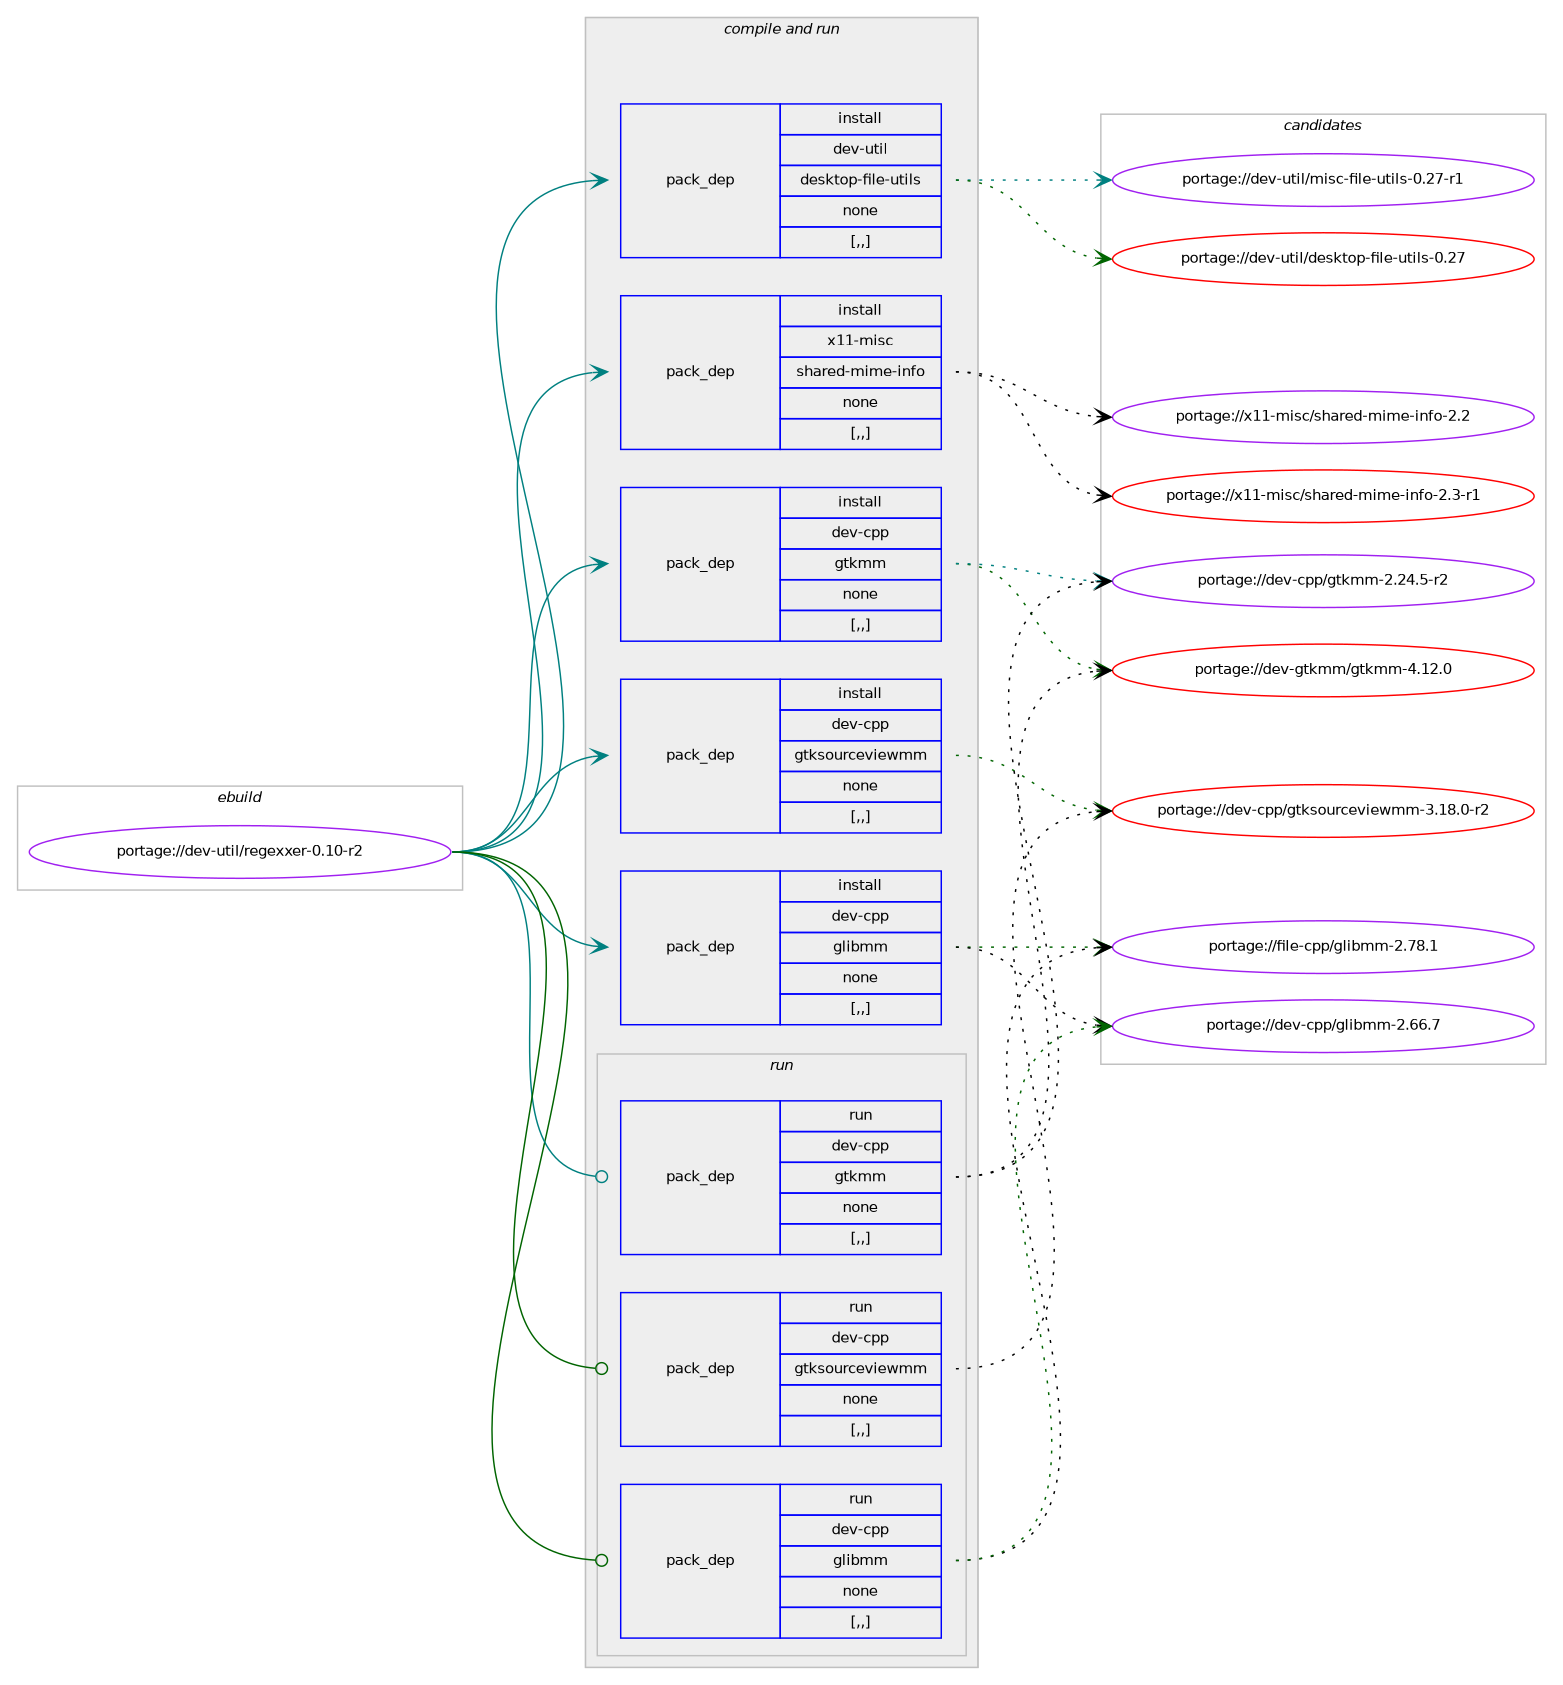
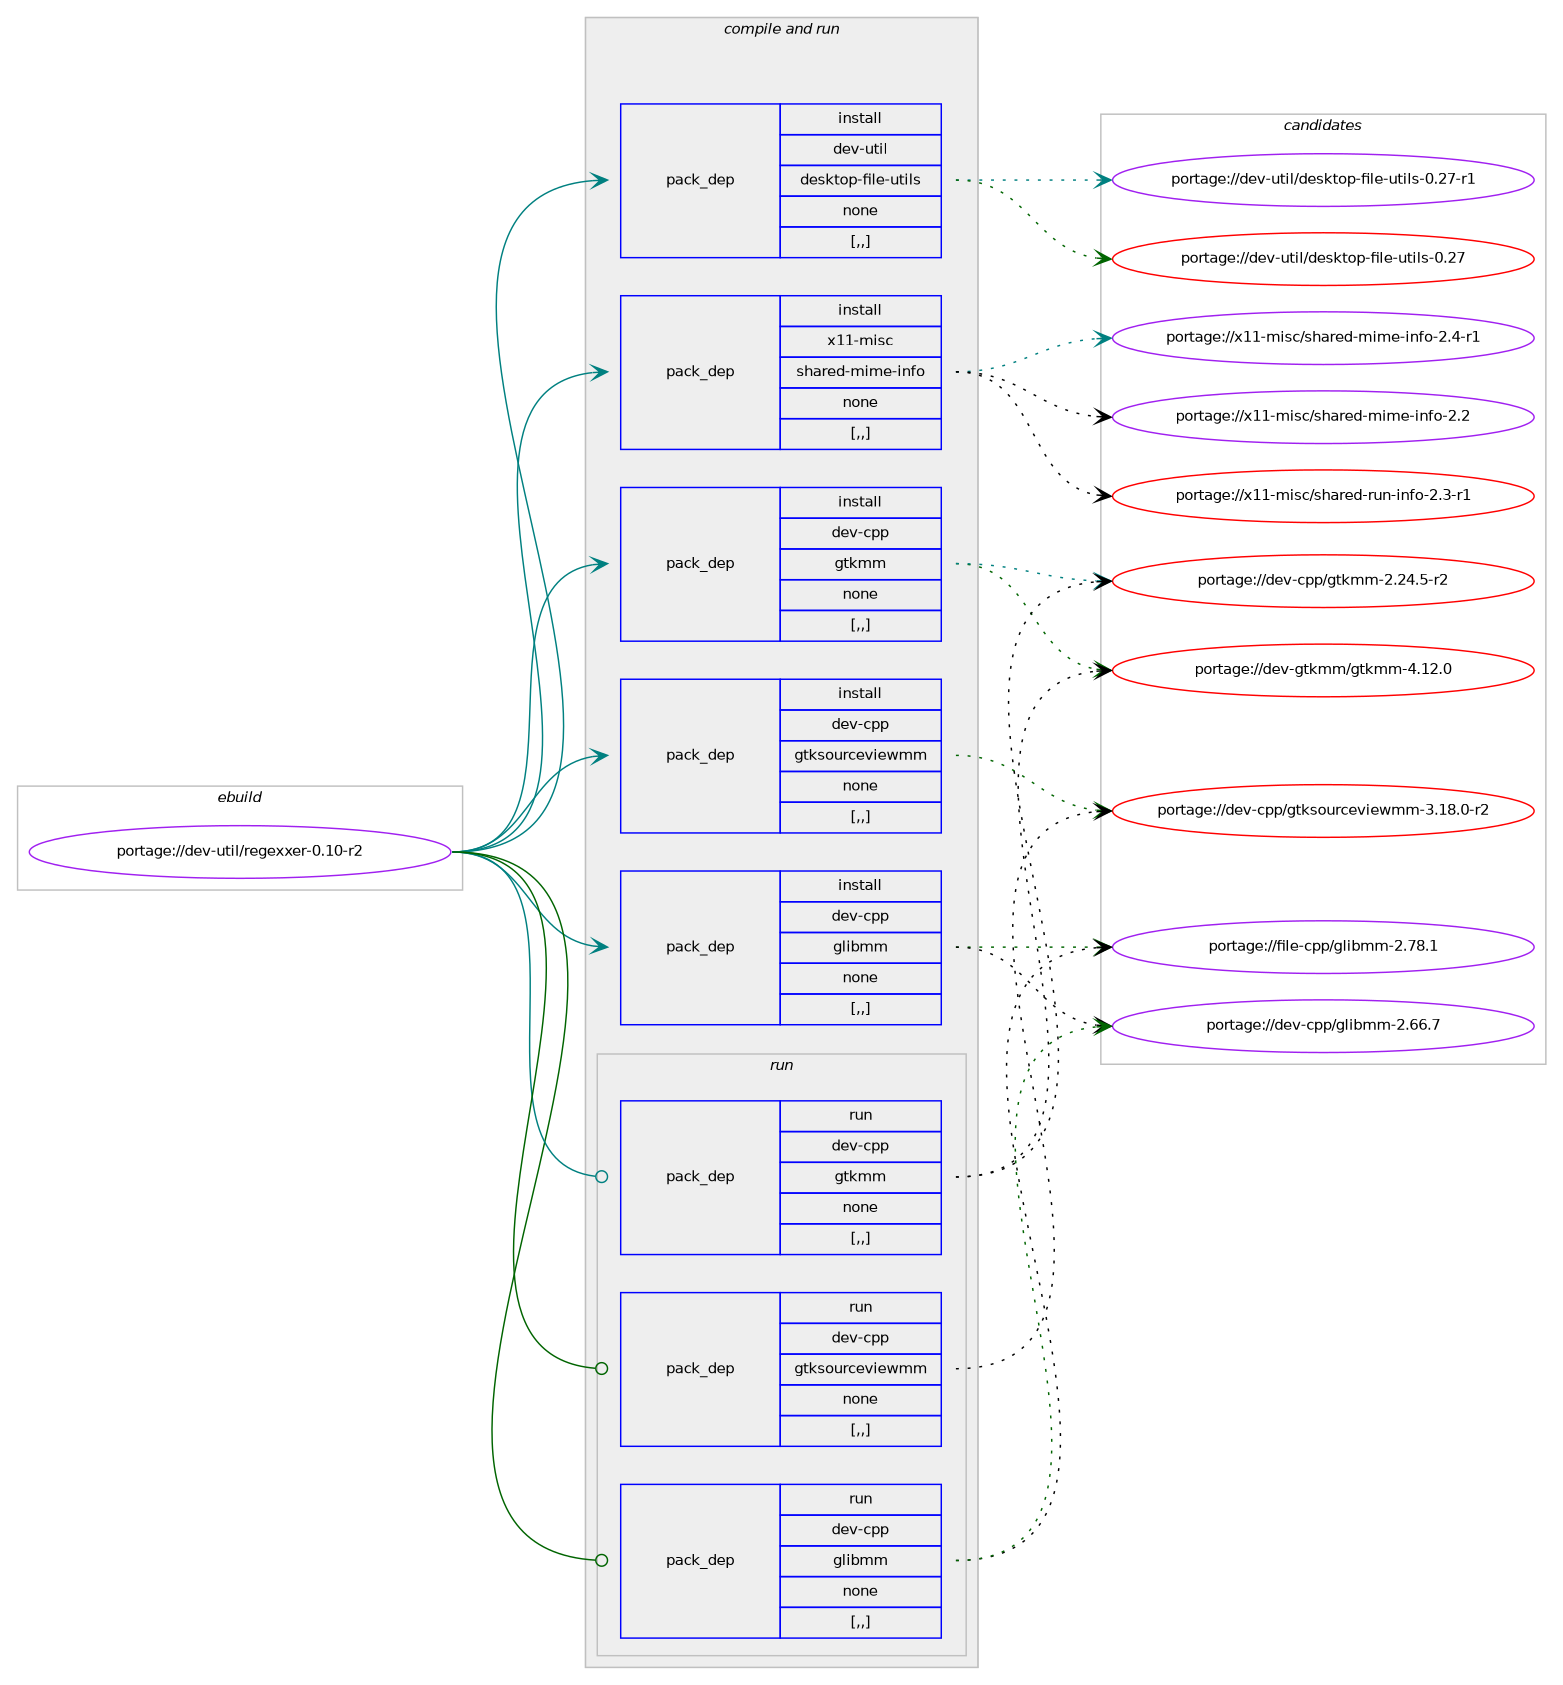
node "portage://dev-util/misc-file-utils-0.27-r1": label "portage://dev-util/misc-file-utils-0.27-r1" -> "portage://dev-util/desktop-file-utils-0.27-r1"
node "portage://x11-misc/shared-mime-info-2.4-r1": added
node "portage://x11-misc/shared-mime-info-2.3-r1": label "portage://x11-misc/shared-mime-info-2.3-r1" -> "portage://x11-misc/shared-run-info-2.3-r1"
node "portage://dev-cpp/gtkmm-2.24.5-r2": color purple -> red
